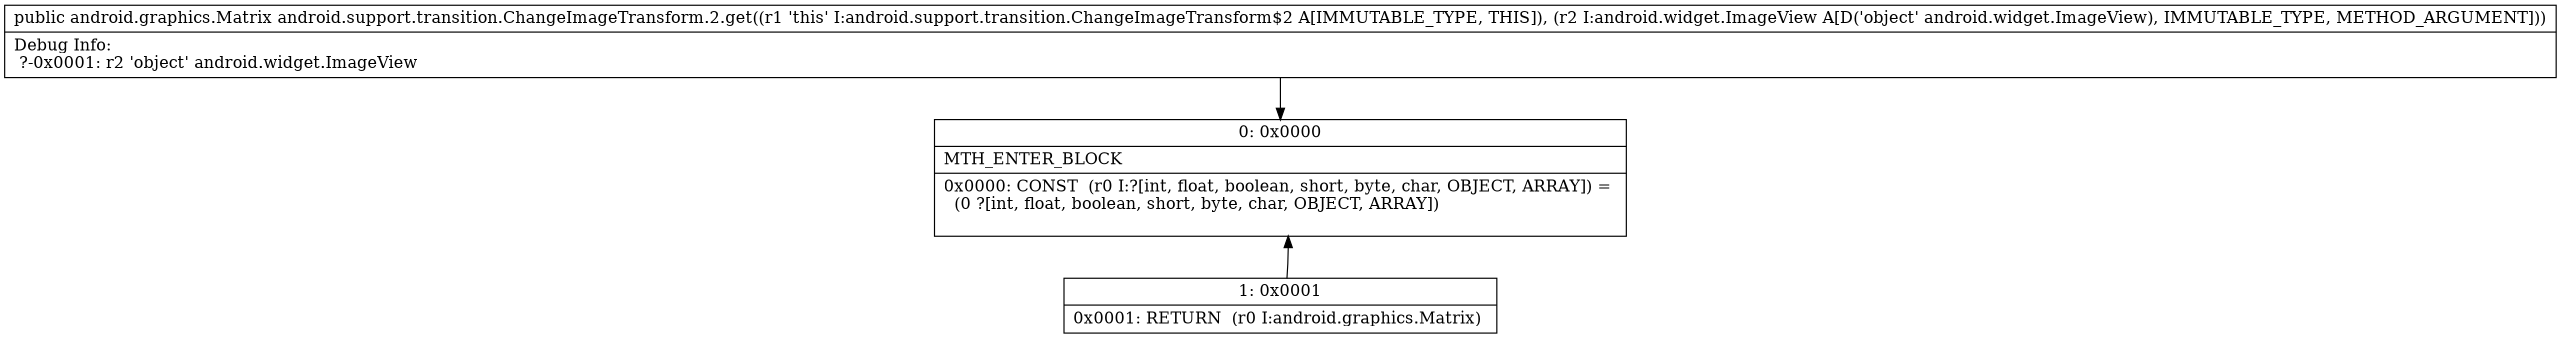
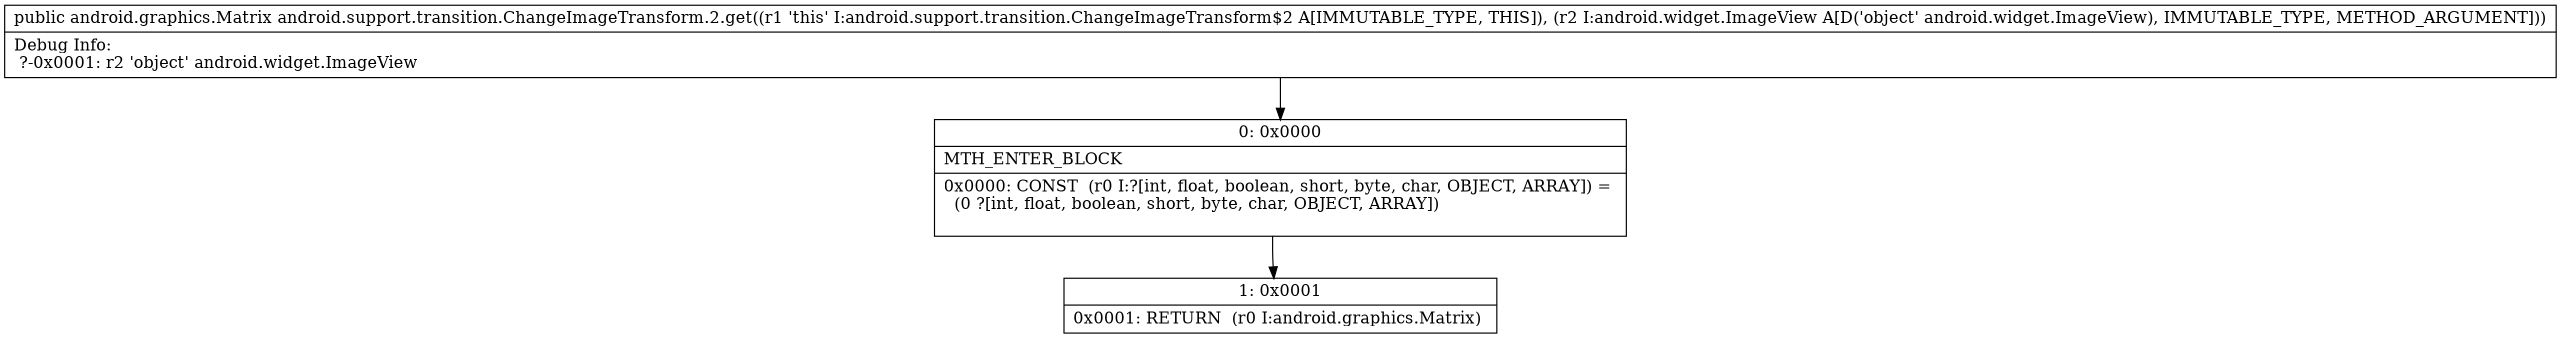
edge "1: 0x0001" -> "0: 0x0000": reversed
